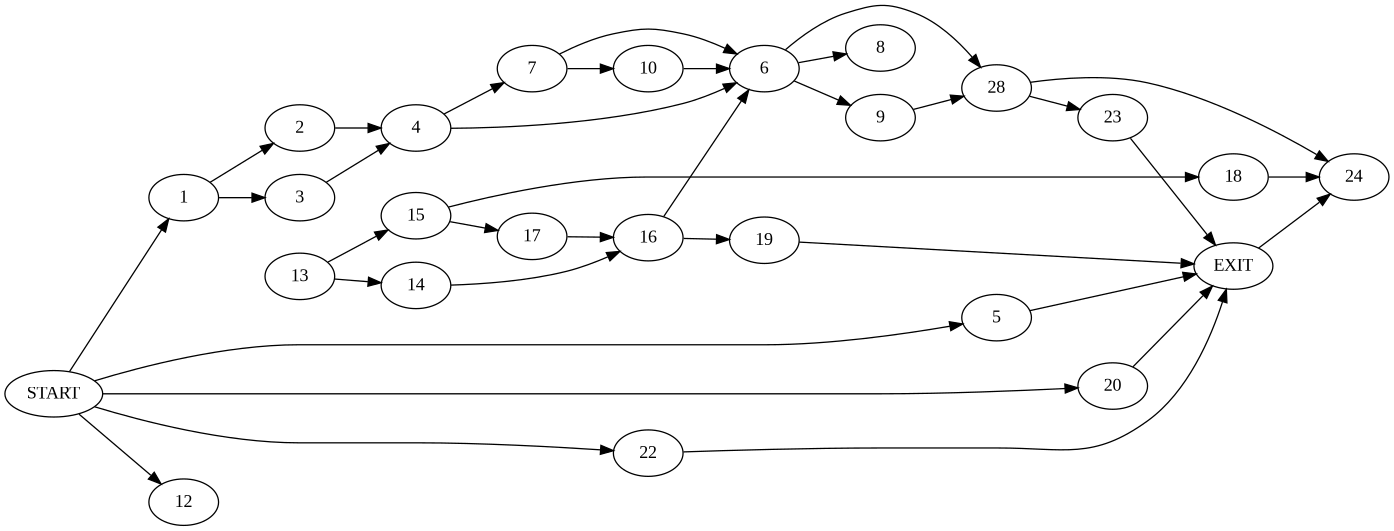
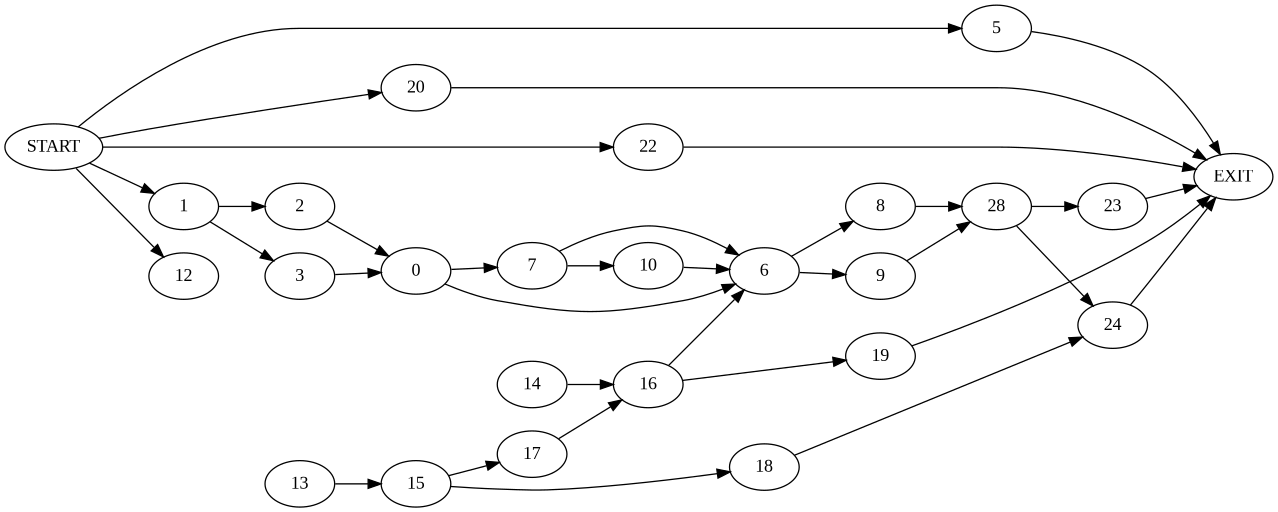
edge "6" -> "28": now "8" -> "28"
node "4": label "4" -> "0"
edge "EXIT" -> "24": reversed
edge "13" -> "14": removed
